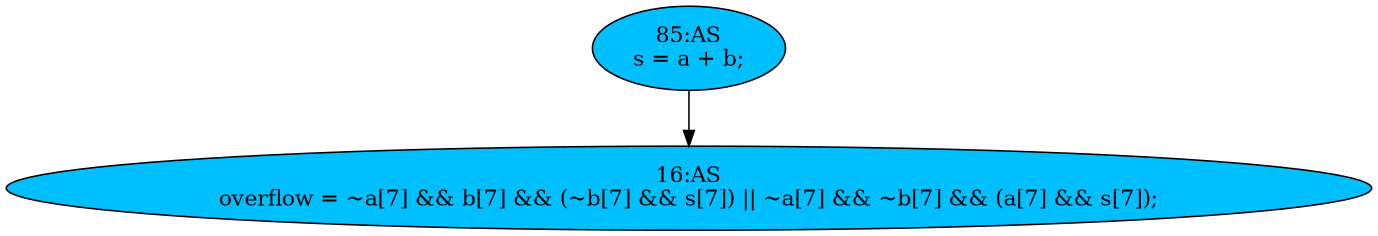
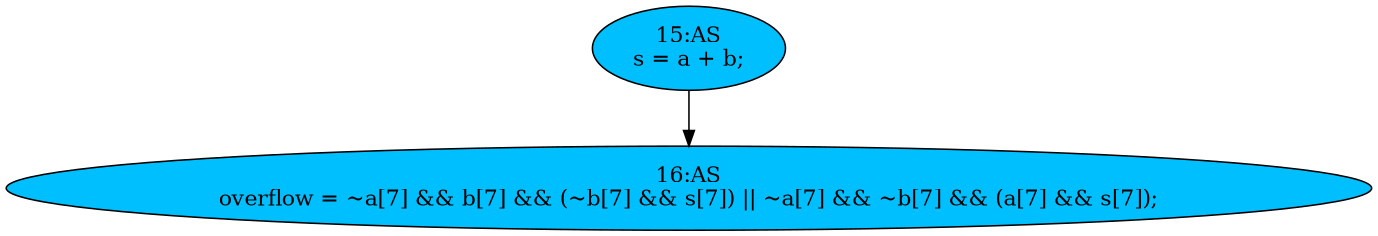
node "85:AS s = a + b;": label "85:AS s = a + b;" -> "15:AS s = a + b;"
